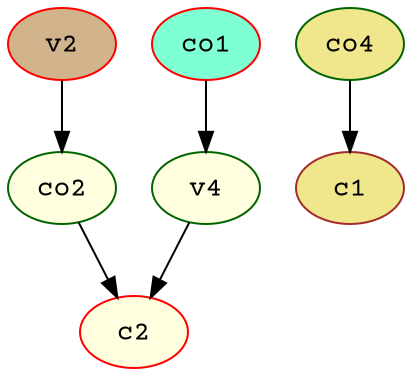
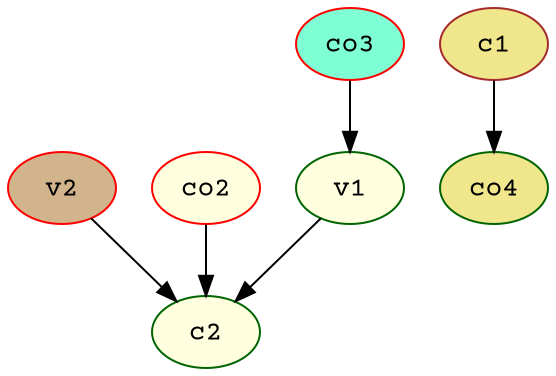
node "co1": label "co1" -> "co3"
edge "v2" -> "co2": now "v2" -> "c2"
edge "co4" -> "c1": reversed
node "co2": color darkgreen -> red
node "v4": label "v4" -> "v1"
node "c2": color red -> darkgreen
